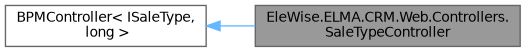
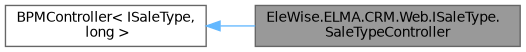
node "EleWise.ELMA.CRM.Web.Controllers. SaleTypeController": label "EleWise.ELMA.CRM.Web.Controllers. SaleTypeController" -> "EleWise.ELMA.CRM.Web.ISaleType. SaleTypeController"
